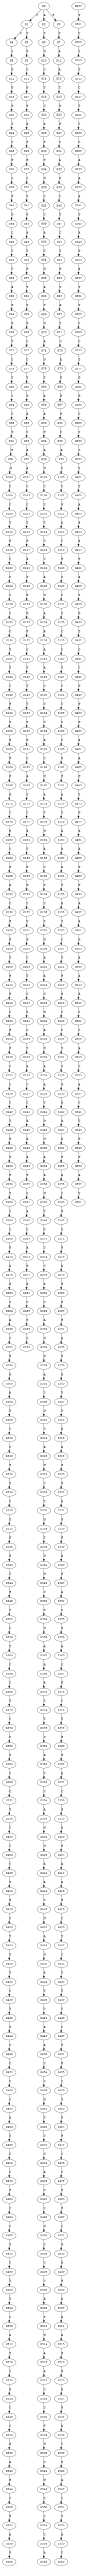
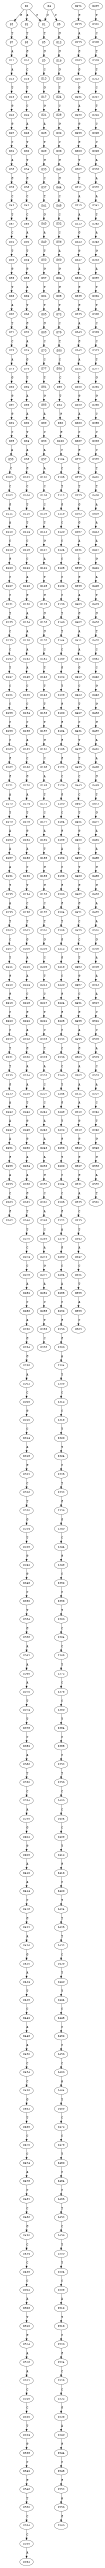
edge "S1" -> "S4": reversed
edge "S267" -> "S271": removed, label "T"
